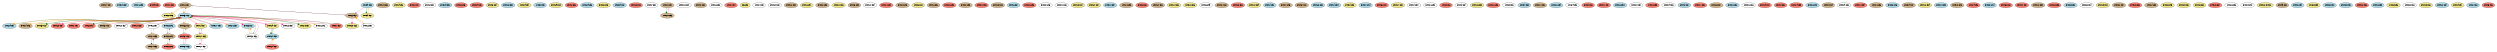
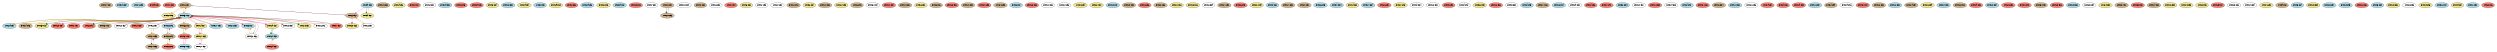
node "City8/City3": label "City8/City3" -> "Country8/City3"
node "Country16/Country2": label "Country16/Country2" -> "Country16/City2"
